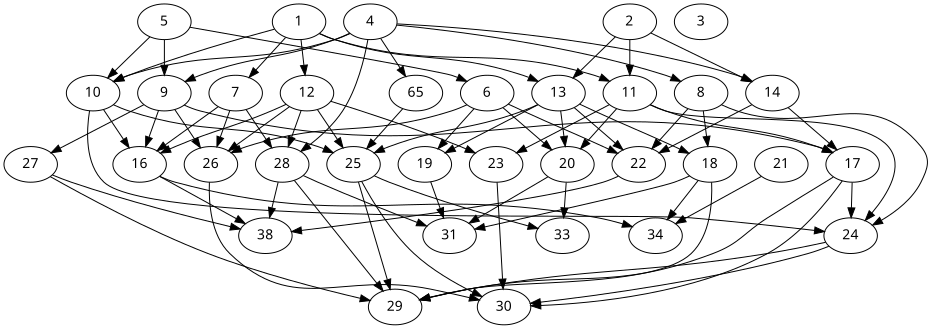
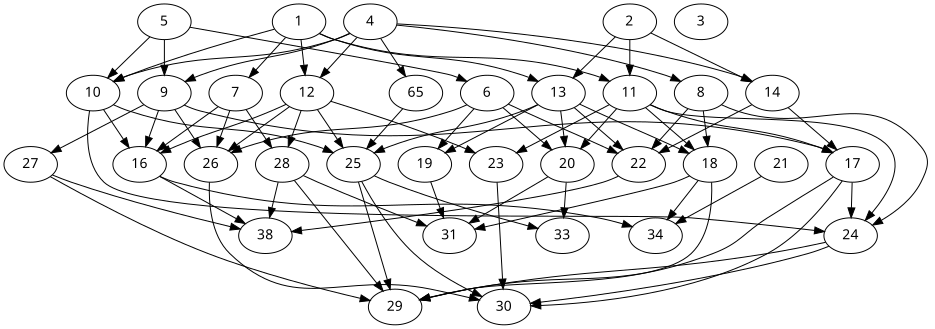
edge "4" -> "28": now "4" -> "12"
edge "11" -> "18": added
